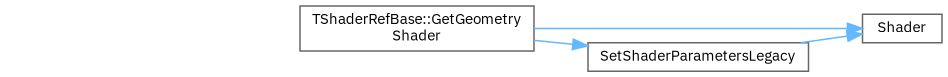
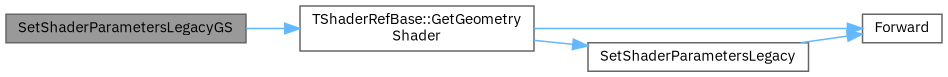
node "SetShaderParametersLegacyGS": added
node "Shader": label "Shader" -> "Forward"
